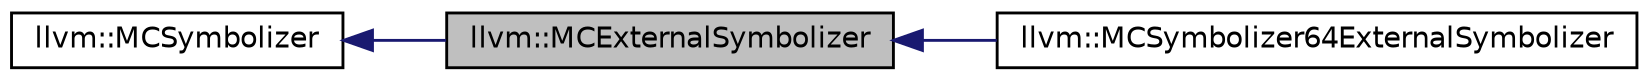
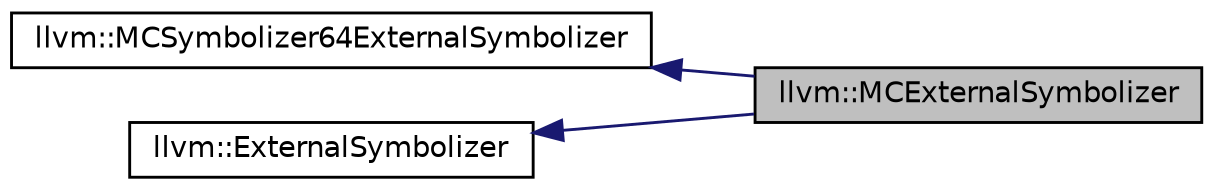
node "llvm::MCSymbolizer": label "llvm::MCSymbolizer" -> "llvm::ExternalSymbolizer"
edge "llvm::MCSymbolizer64ExternalSymbolizer" -> "llvm::MCExternalSymbolizer": reversed
